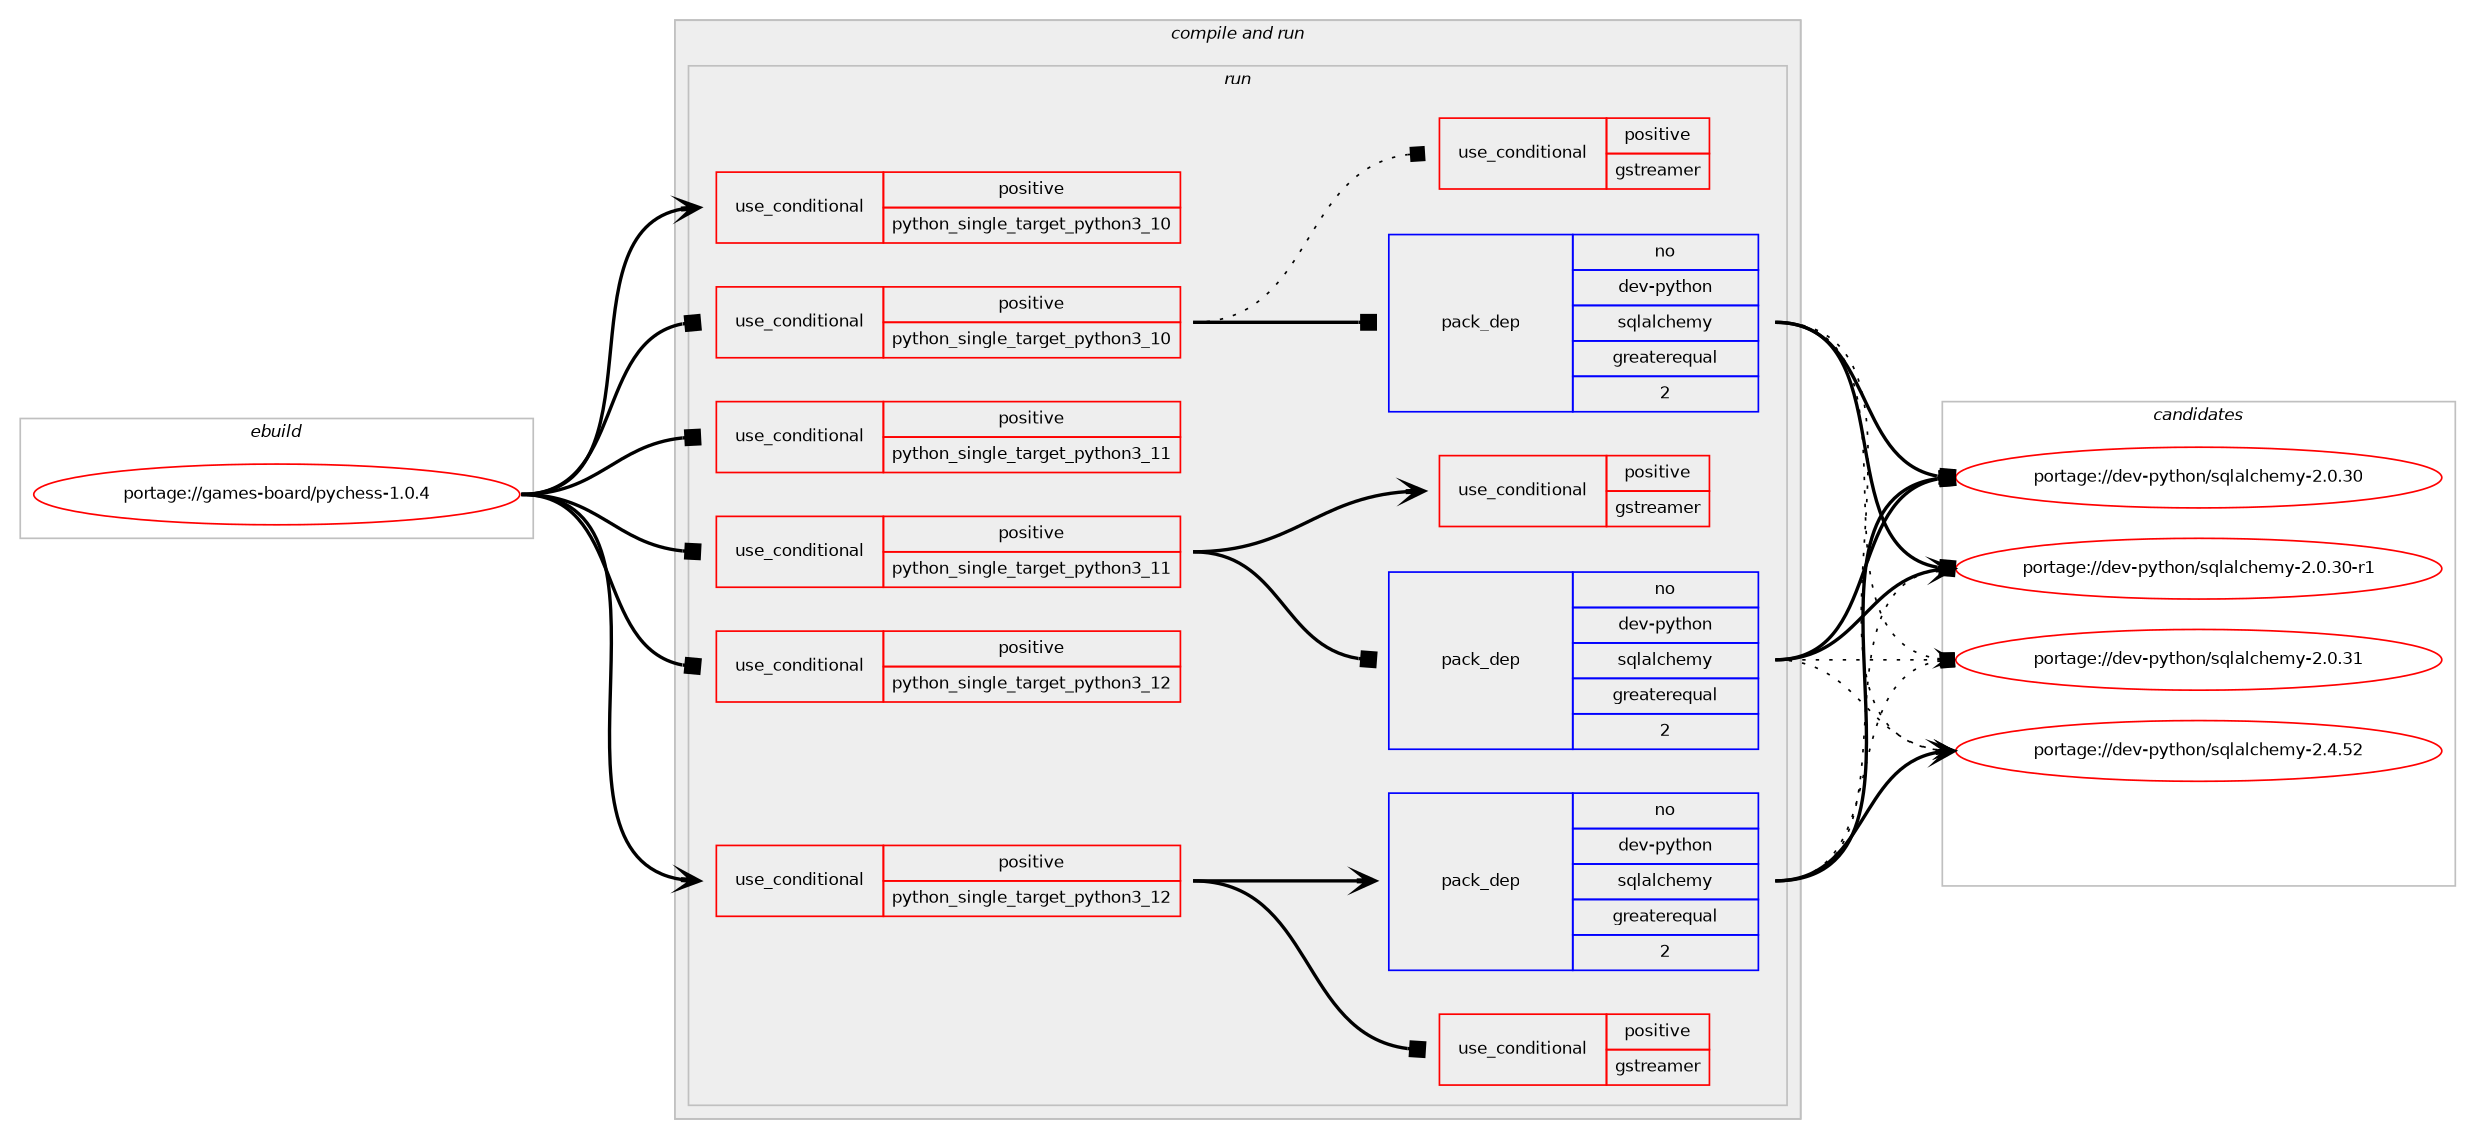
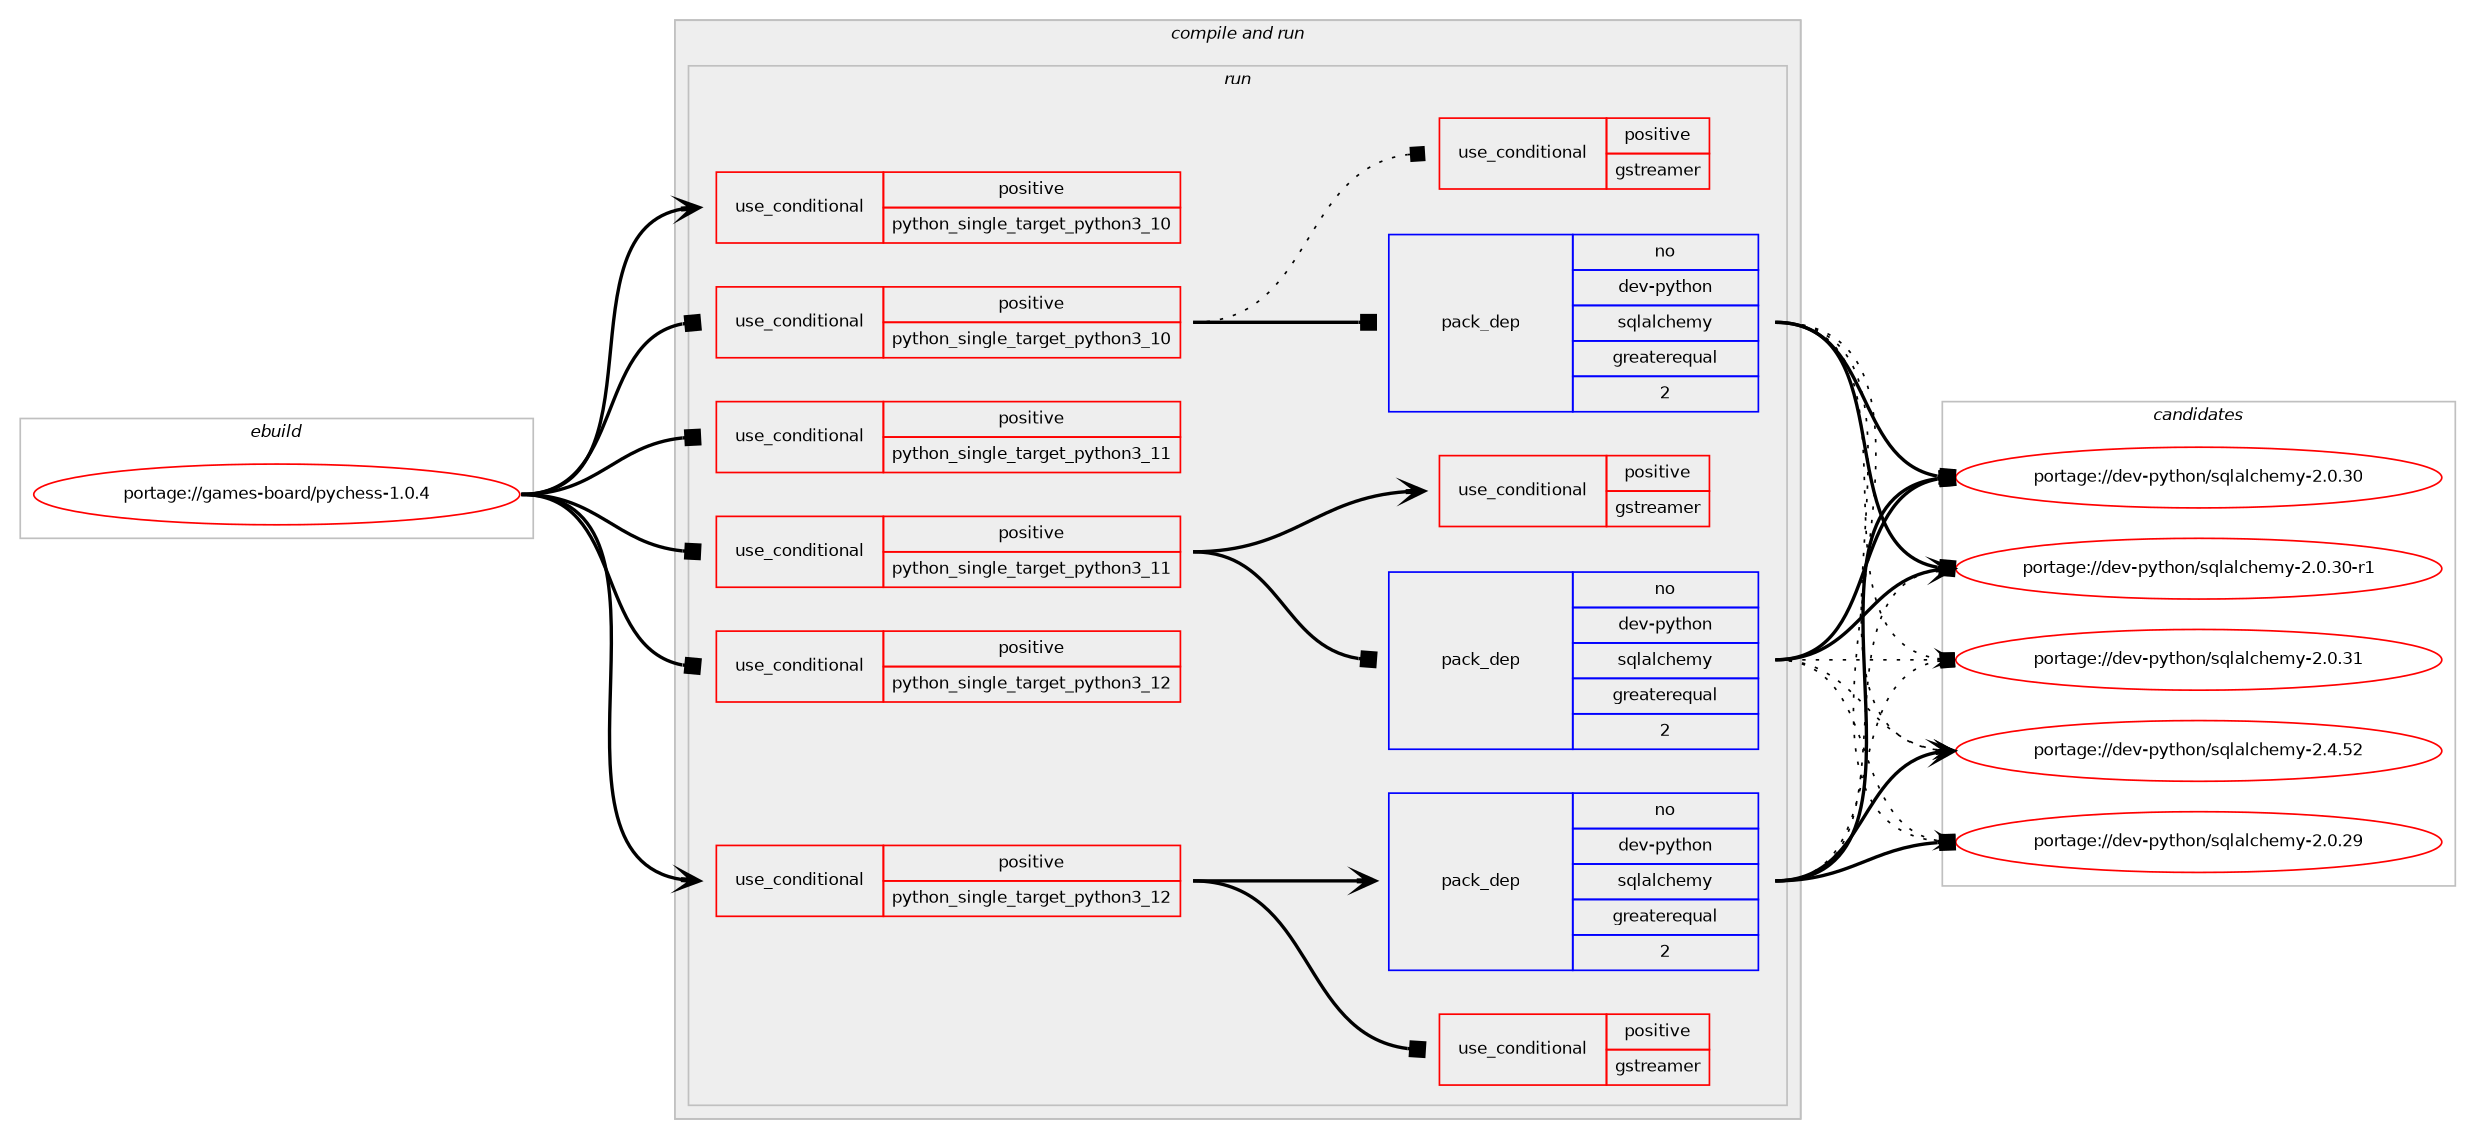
node "portage://dev-python/sqlalchemy-2.0.29": added
